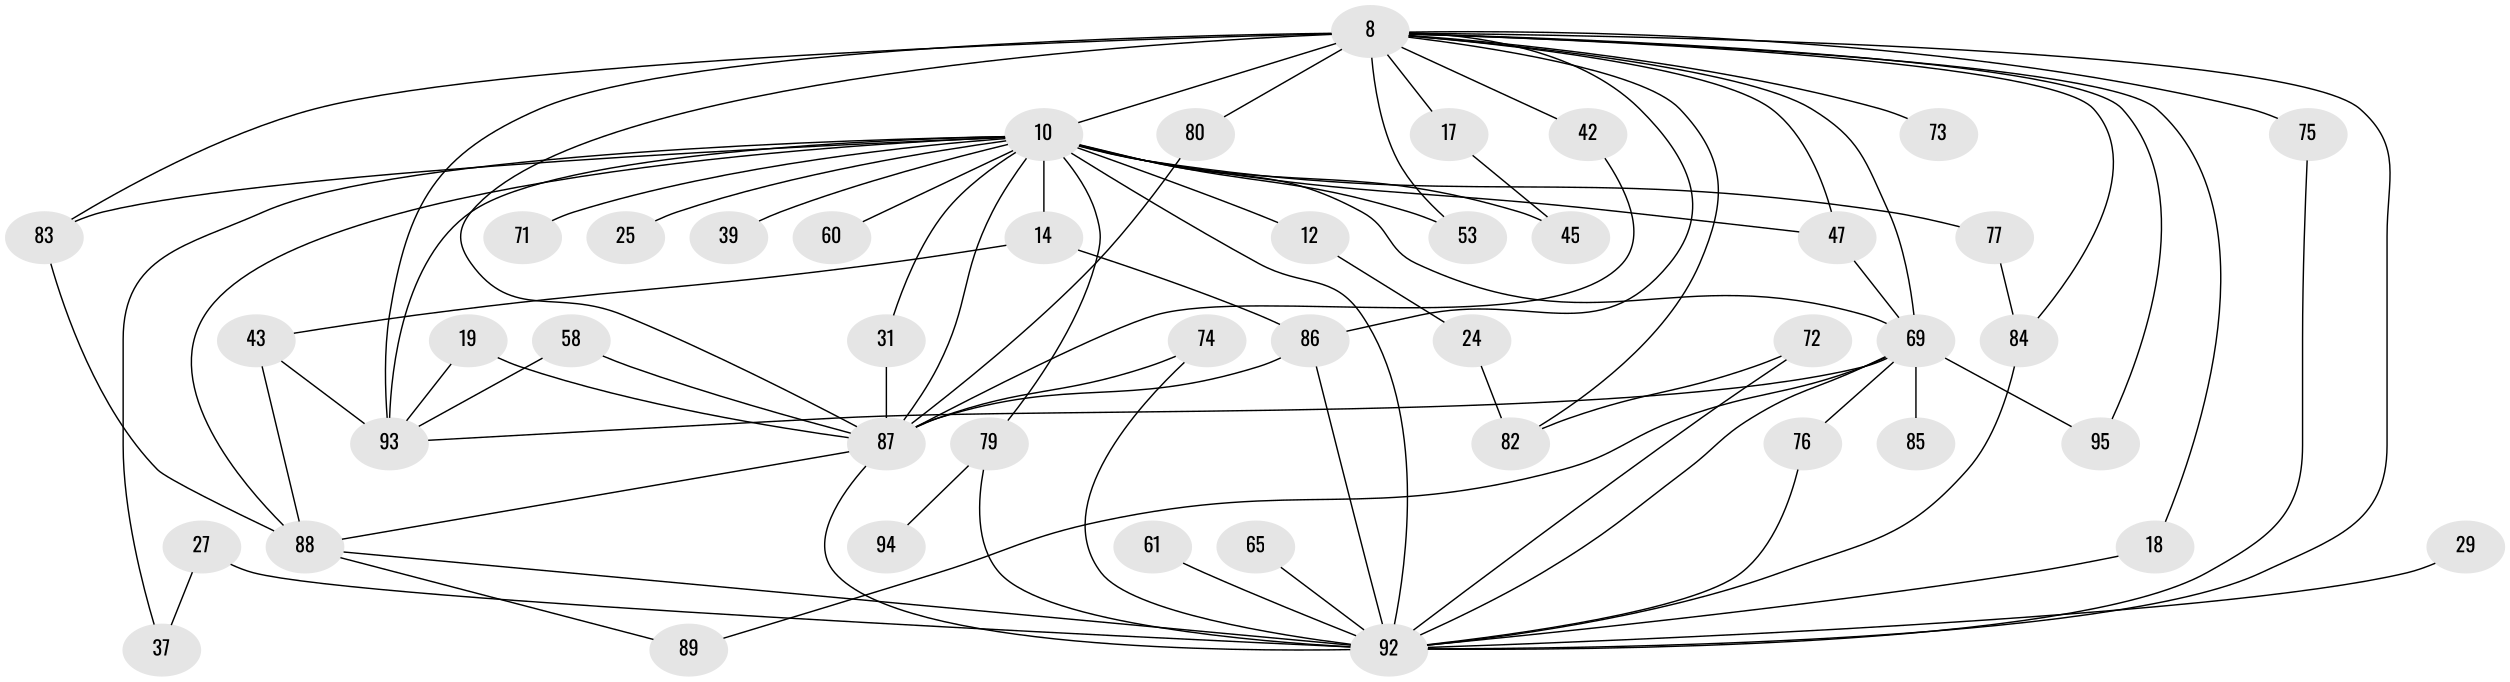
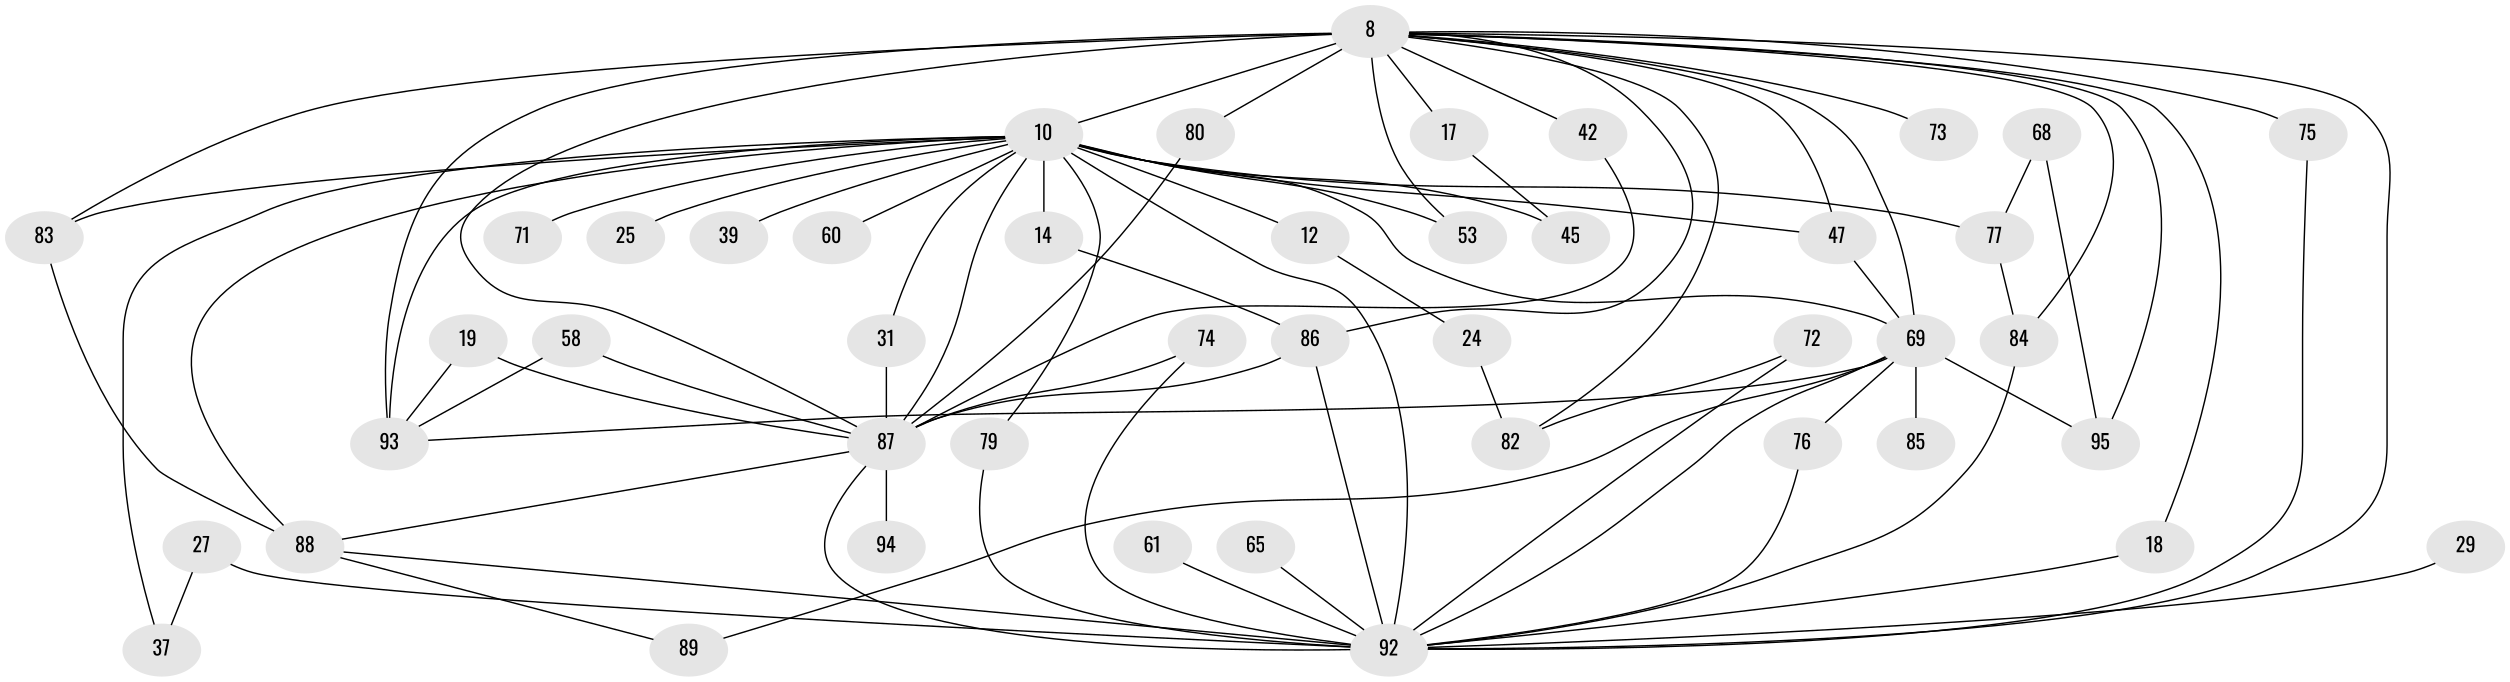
node "68": added
node "43": removed
edge "79" -- "94": now "87" -- "94"
